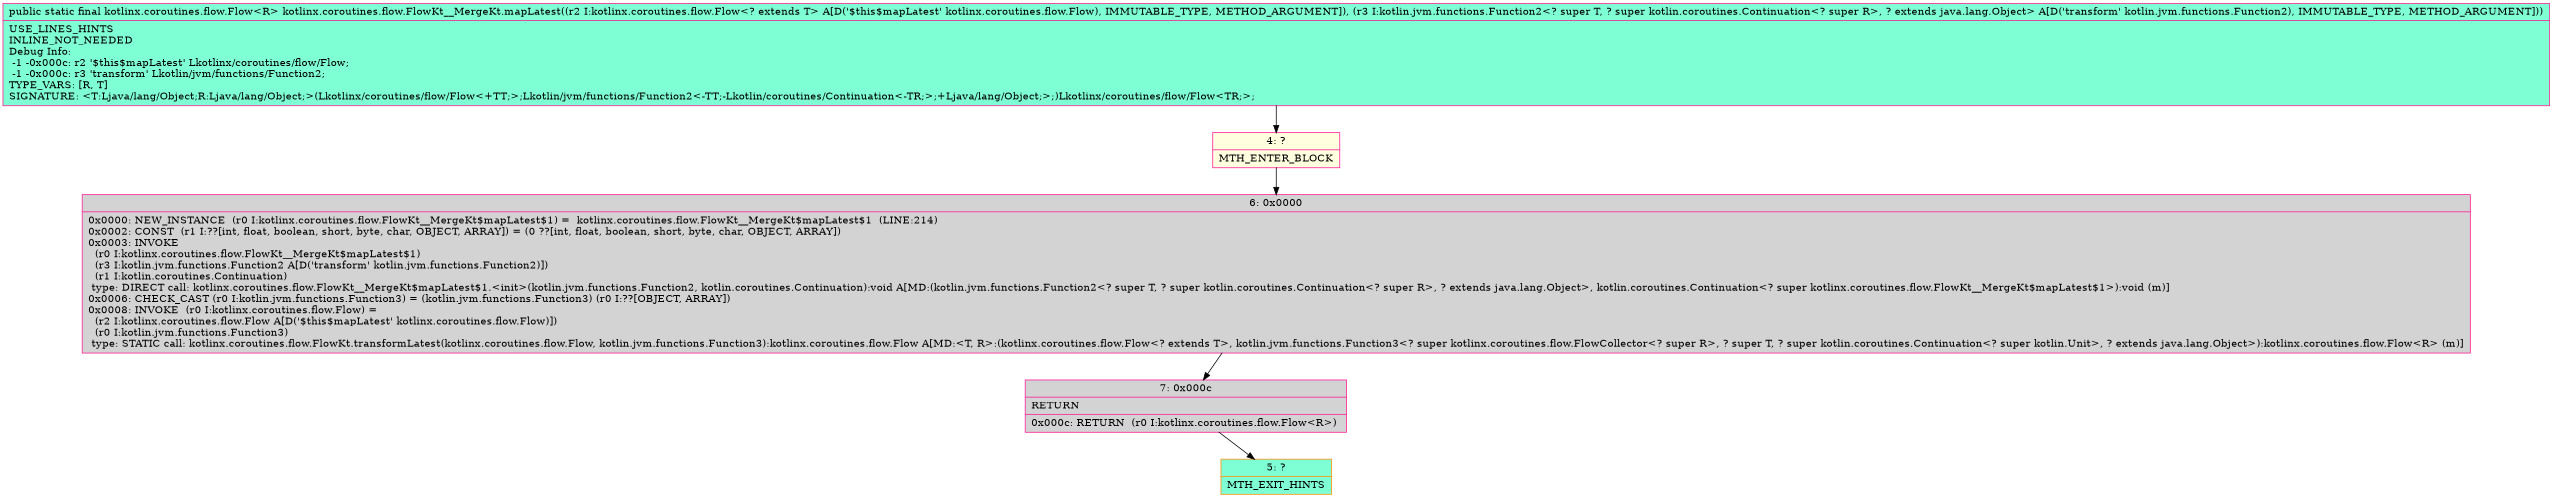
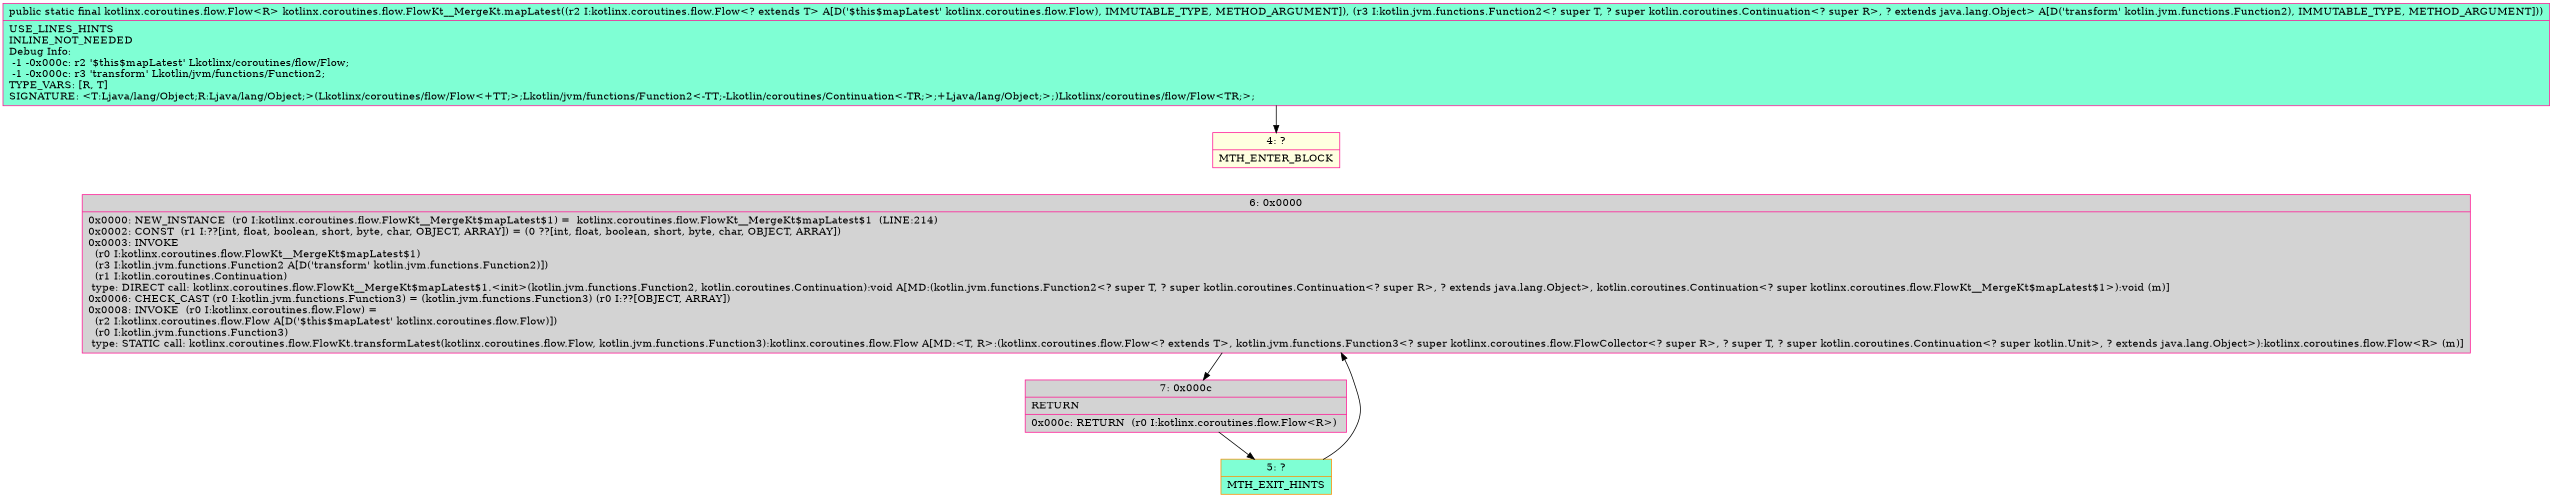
edge "4: ?" -> "6: 0x0000": now "5: ?" -> "6: 0x0000"
